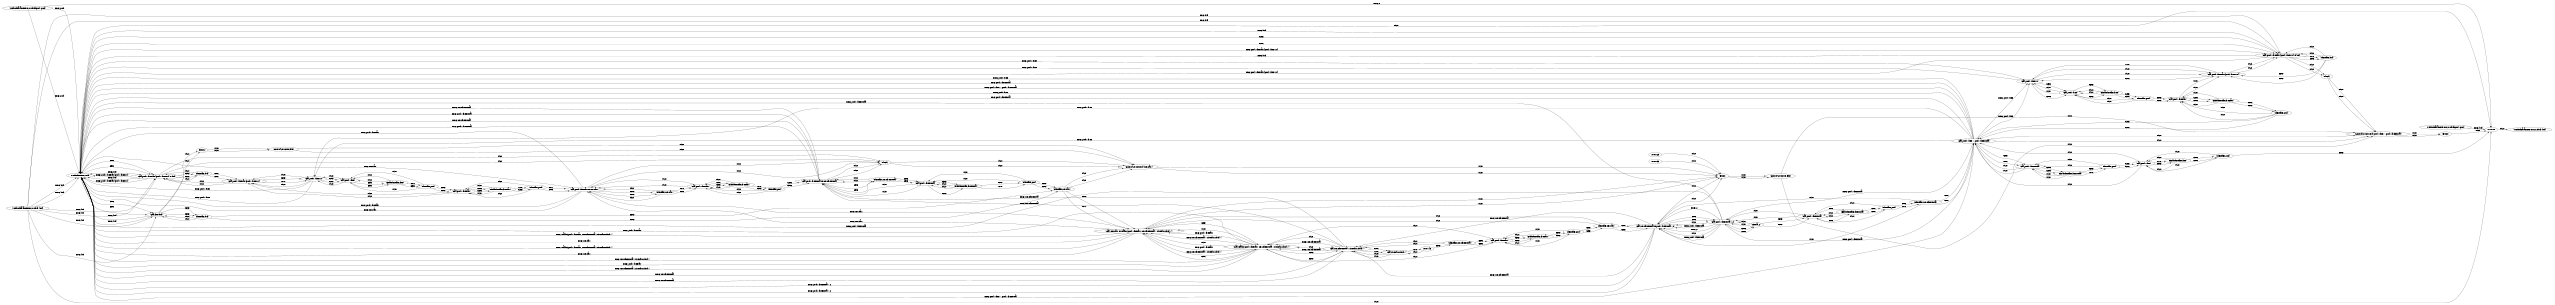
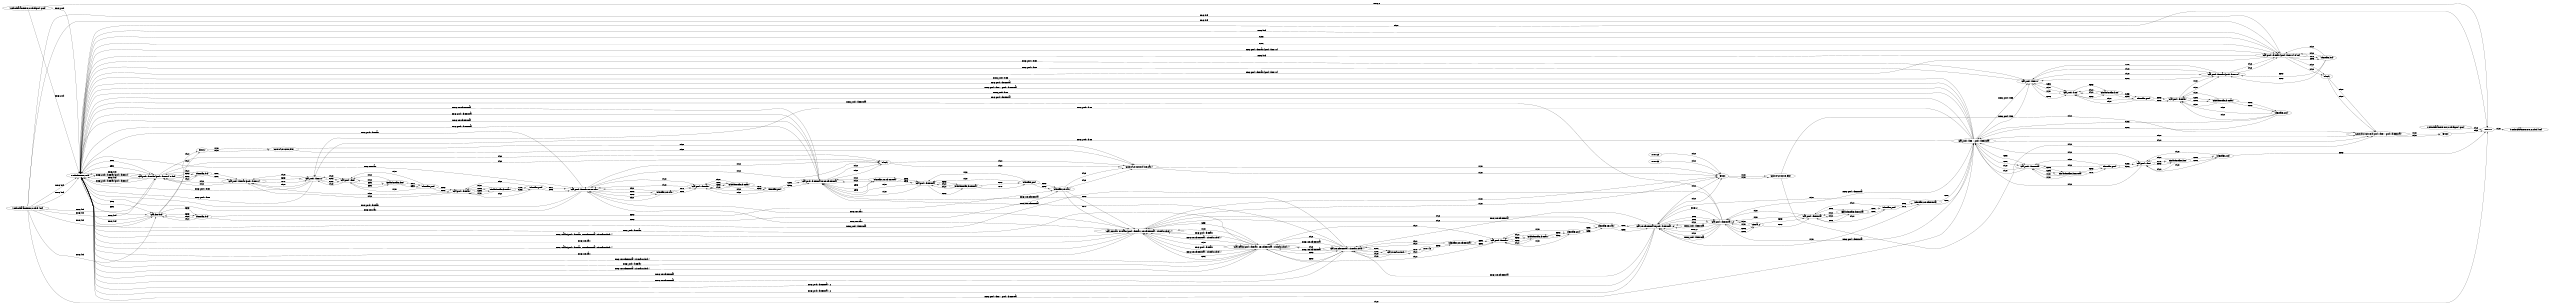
edge "(MethodParameterOut,nw_buf_pool *pool)" -> "1000100": label "DDG: buf" -> "AST: "
